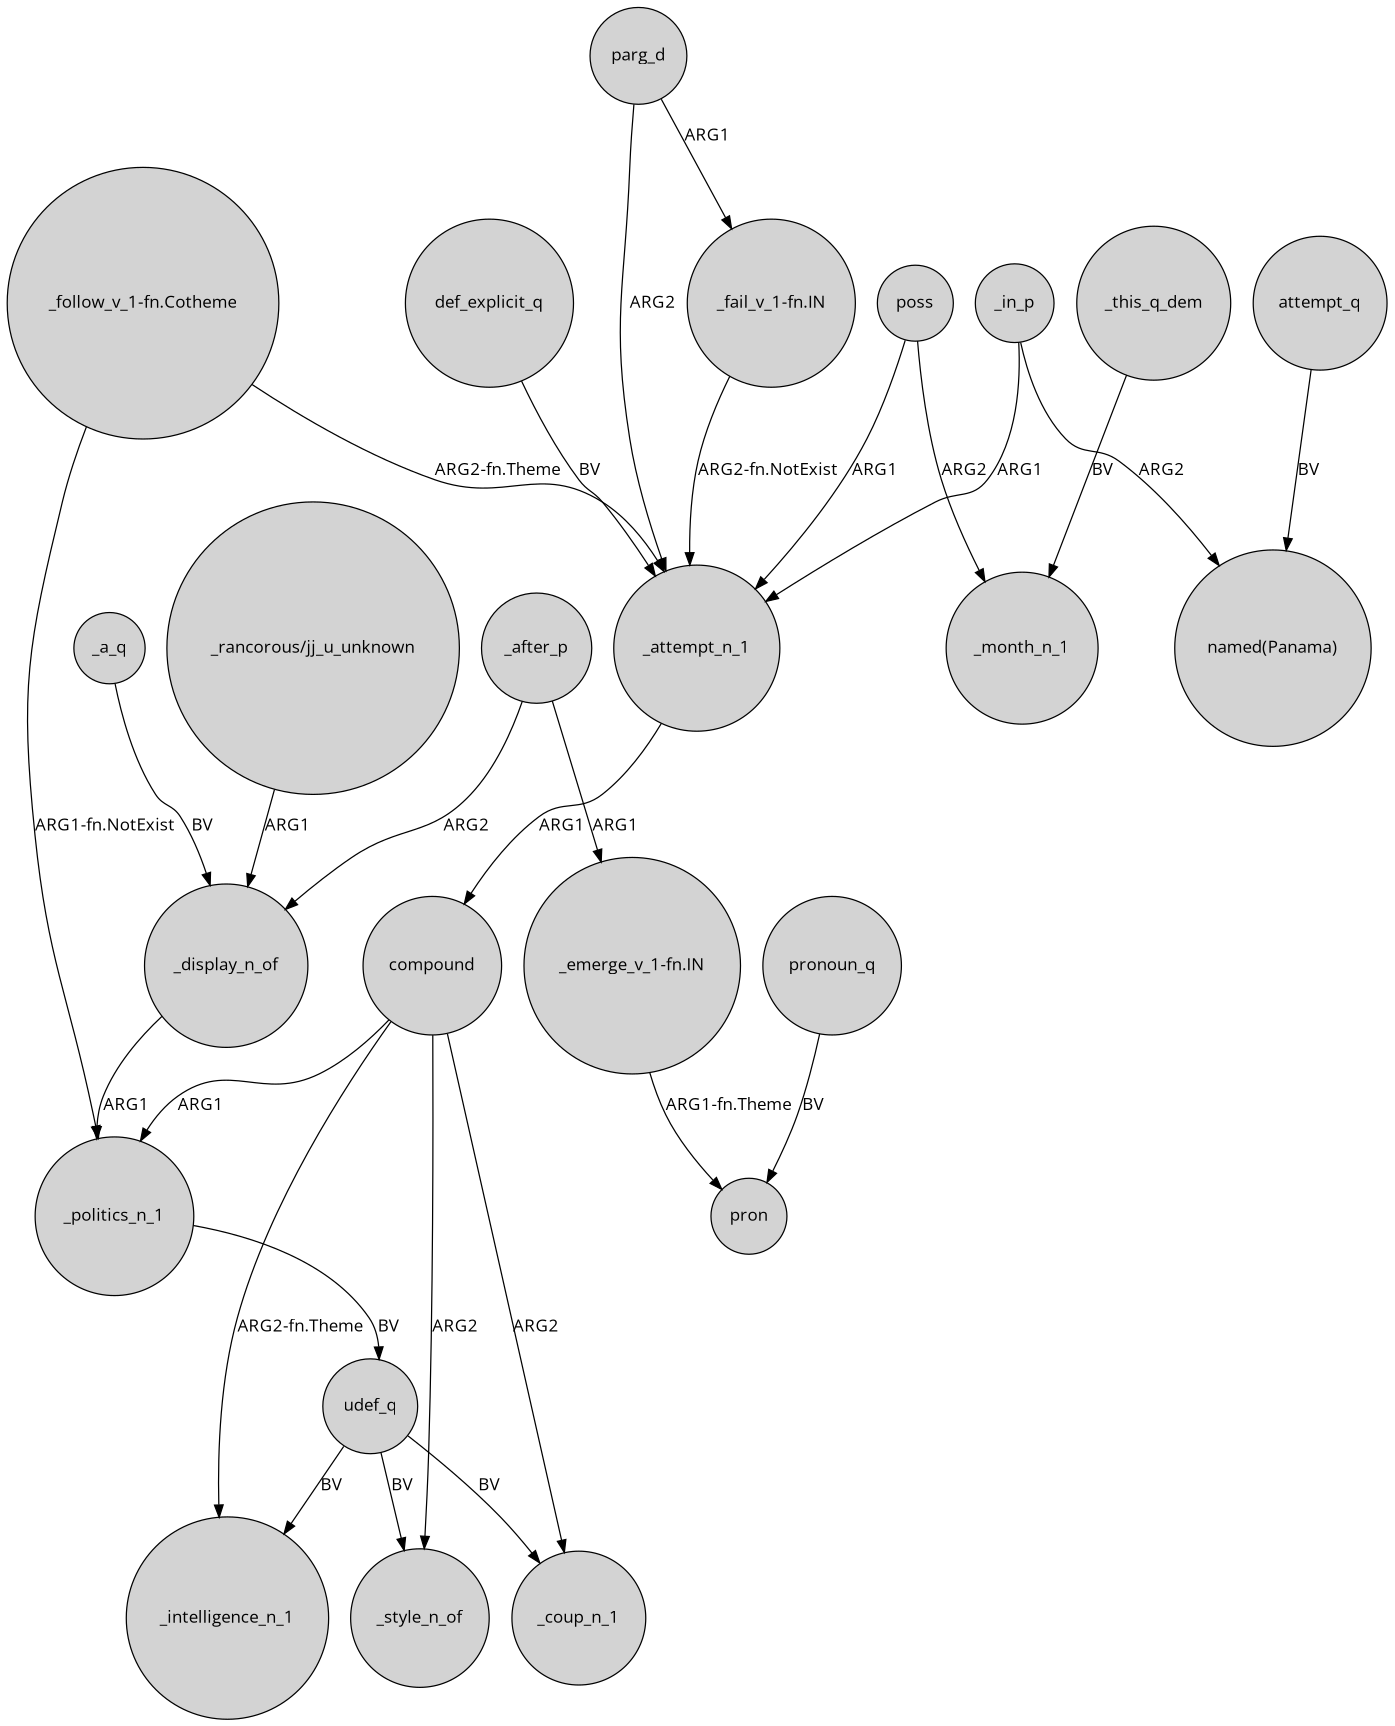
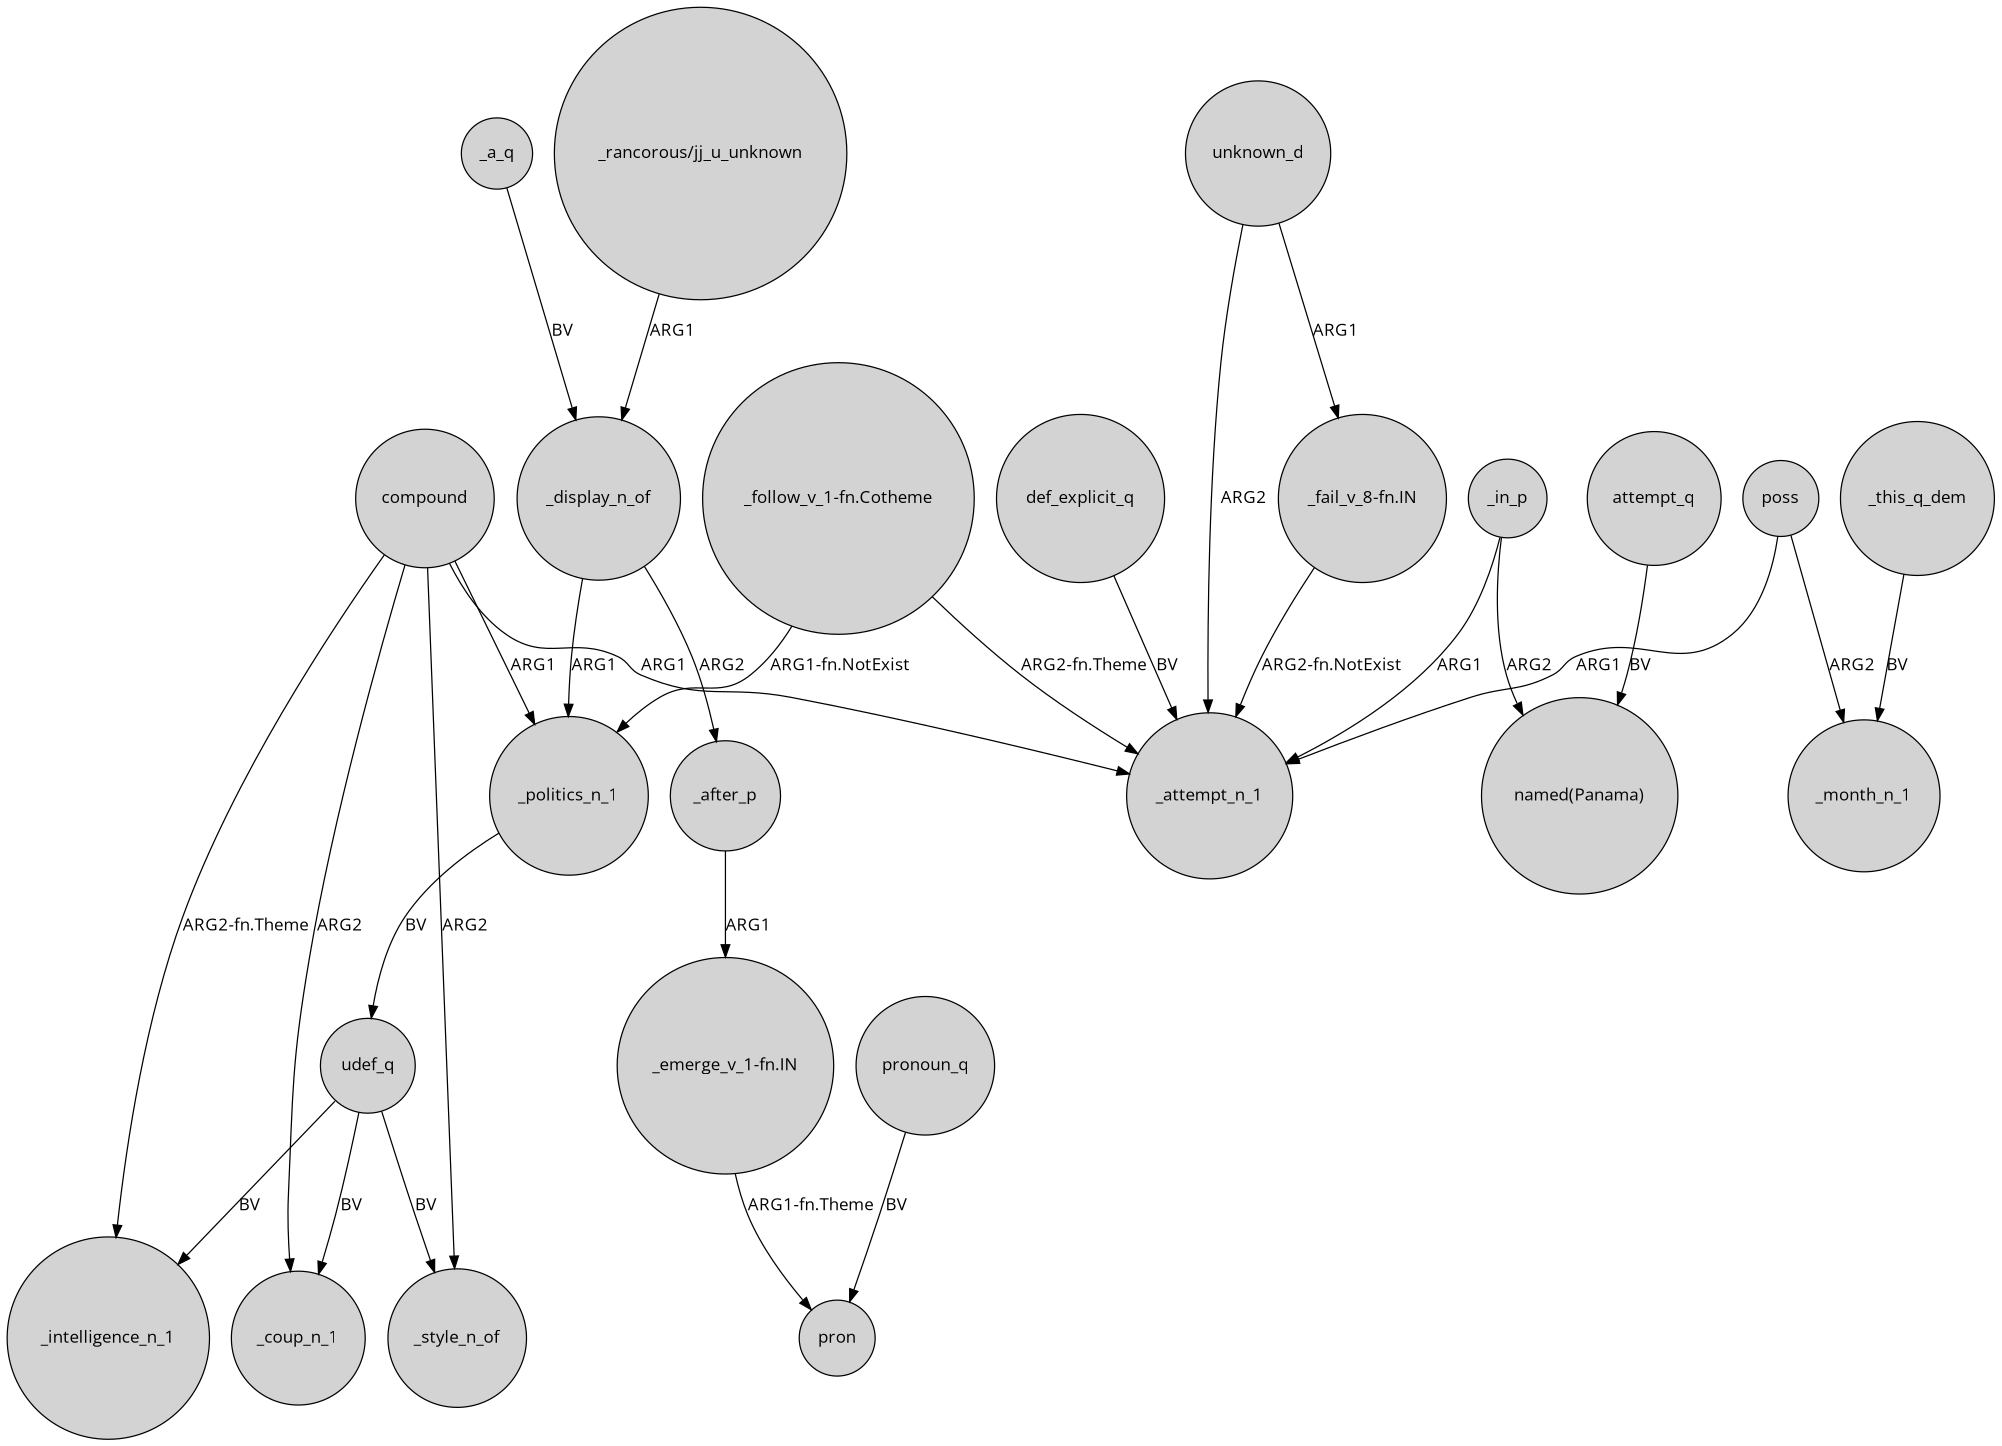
node "parg_d": label "parg_d" -> "unknown_d"
node "_fail_v_1-fn.IN": label "_fail_v_1-fn.IN" -> "_fail_v_8-fn.IN"
edge "_attempt_n_1" -> "compound": reversed
edge "_after_p" -> "_display_n_of": reversed
